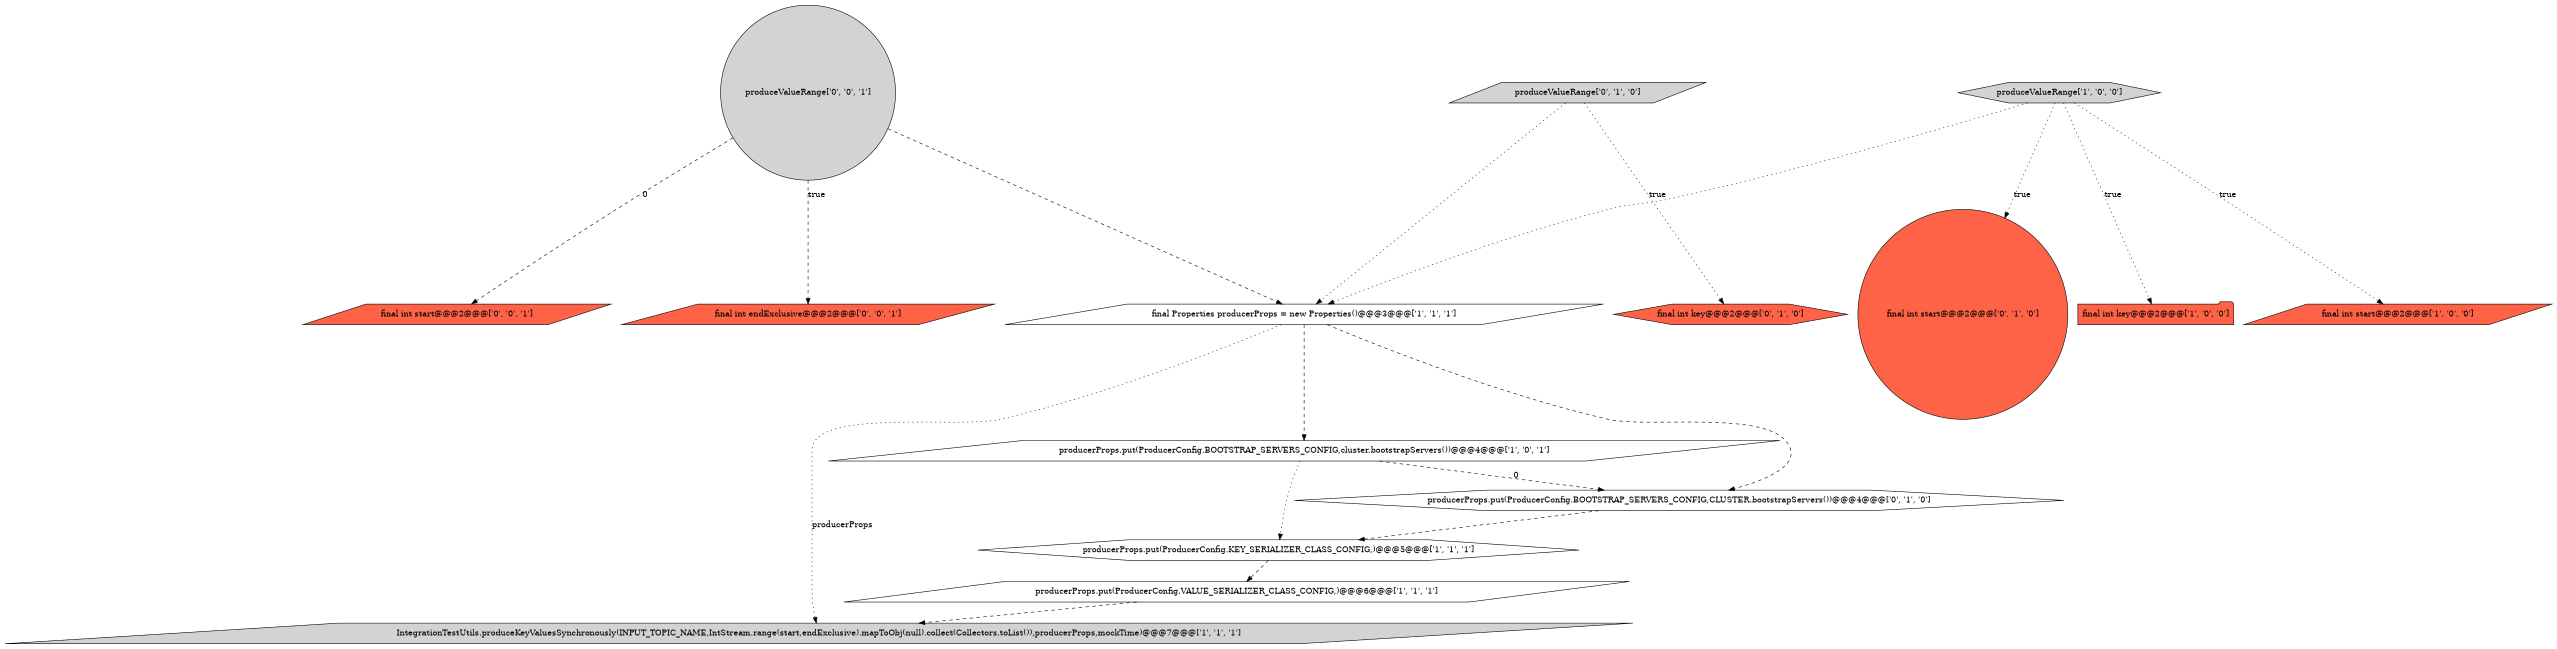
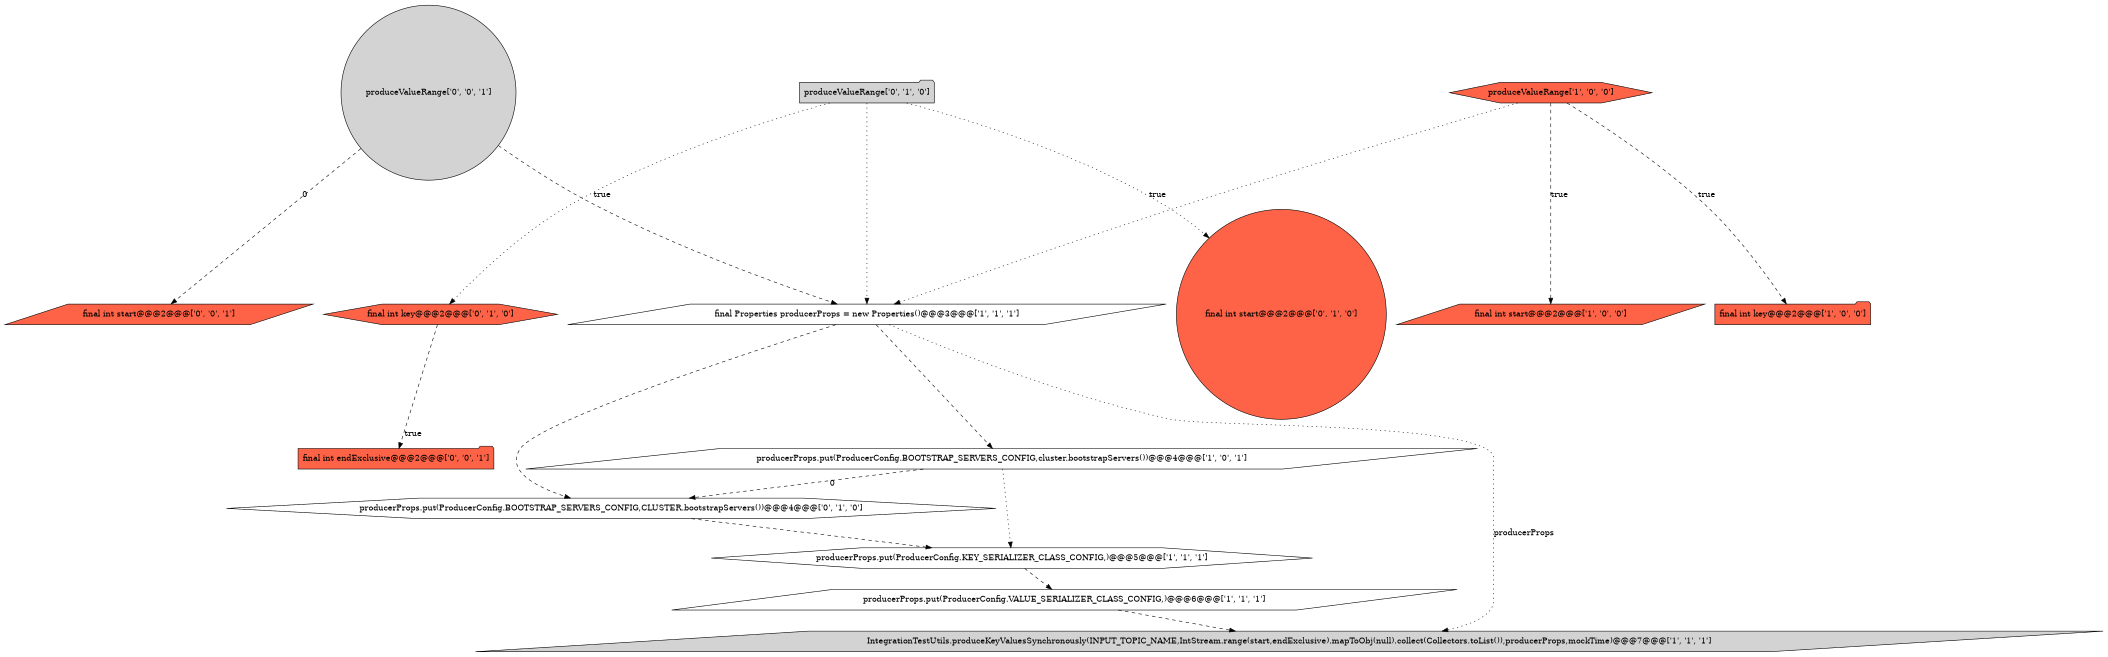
node "produceValueRange['0', '1', '0']": shape parallelogram -> folder
node "produceValueRange['1', '0', '0']": fillcolor lightgray -> tomato
edge "produceValueRange['1', '0', '0']" -> "final int start@@@2@@@['0', '1', '0']": now "produceValueRange['0', '1', '0']" -> "final int start@@@2@@@['0', '1', '0']"
edge "produceValueRange['1', '0', '0']" -> "final int key@@@2@@@['1', '0', '0']": style dotted -> dashed
edge "produceValueRange['1', '0', '0']" -> "final int start@@@2@@@['1', '0', '0']": style dotted -> dashed
edge "produceValueRange['0', '0', '1']" -> "final int endExclusive@@@2@@@['0', '0', '1']": now "final int key@@@2@@@['0', '1', '0']" -> "final int endExclusive@@@2@@@['0', '0', '1']"
node "final int endExclusive@@@2@@@['0', '0', '1']": shape parallelogram -> folder
